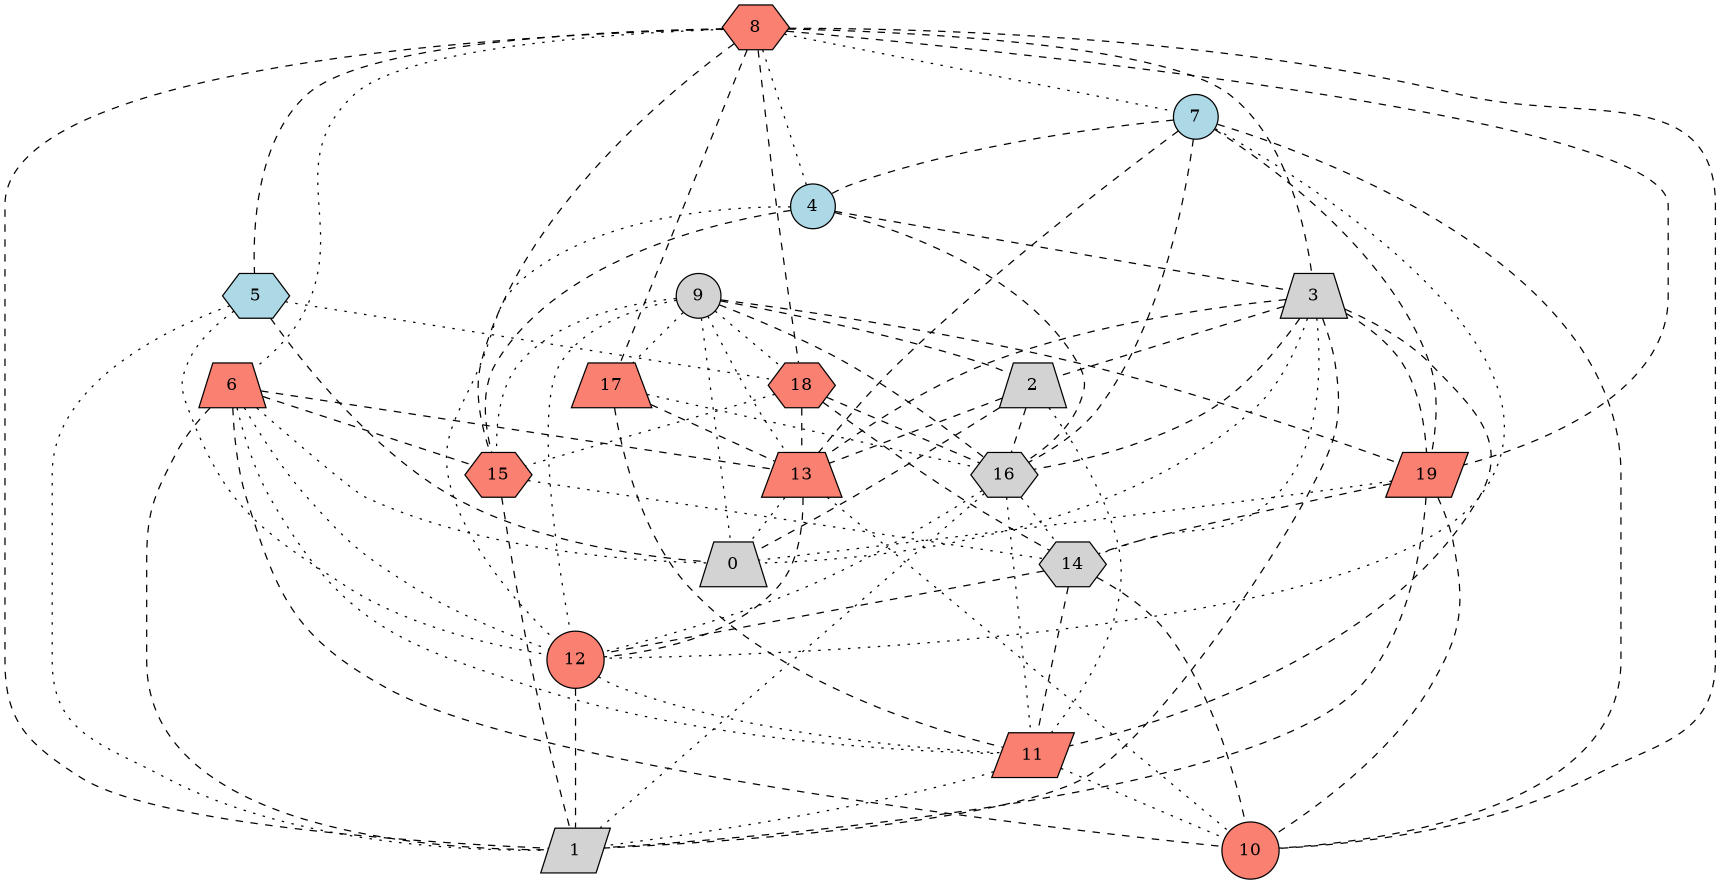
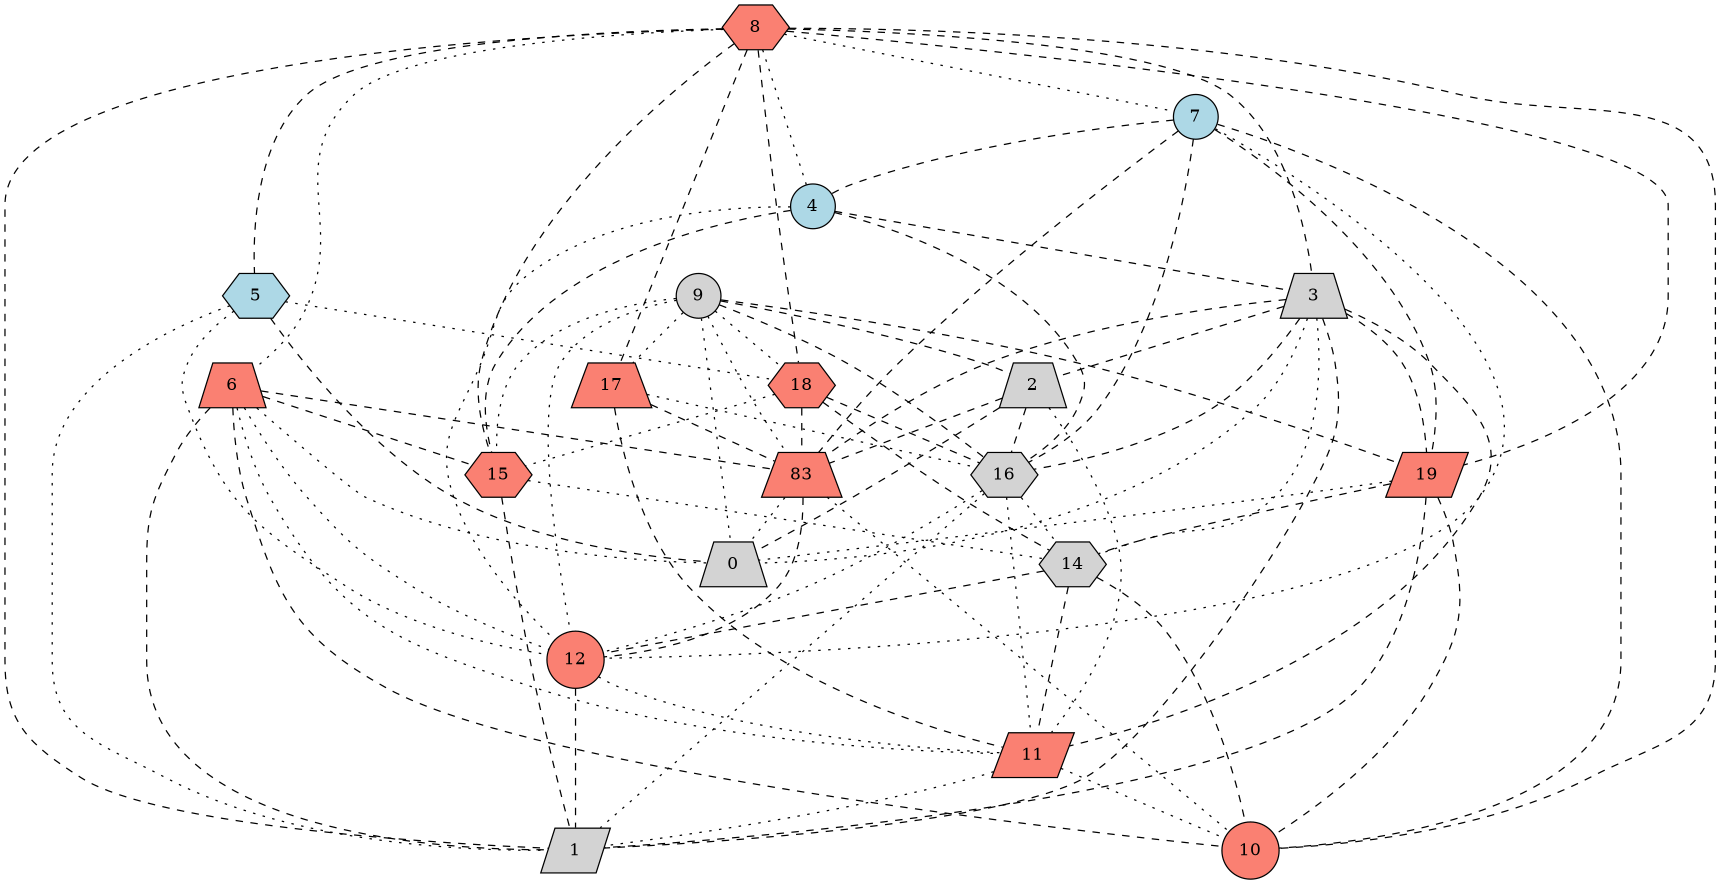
node "13": label "13" -> "83"
